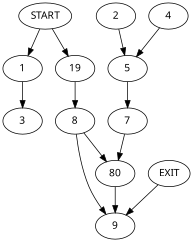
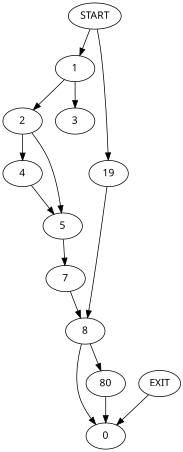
edge "1" -> "2": added
edge "2" -> "4": added
edge "7" -> "80": now "7" -> "8"
node "9": label "9" -> "0"
